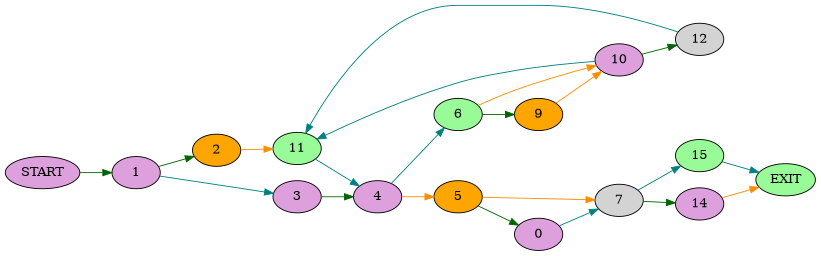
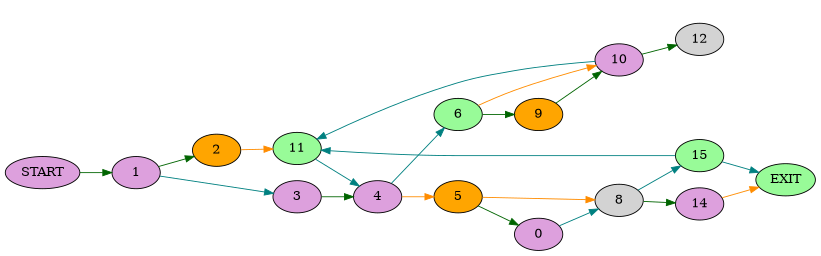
edge "12" -> "11": now "15" -> "11"
edge "9" -> "10": color darkorange -> darkgreen
node "7": label "7" -> "8"
